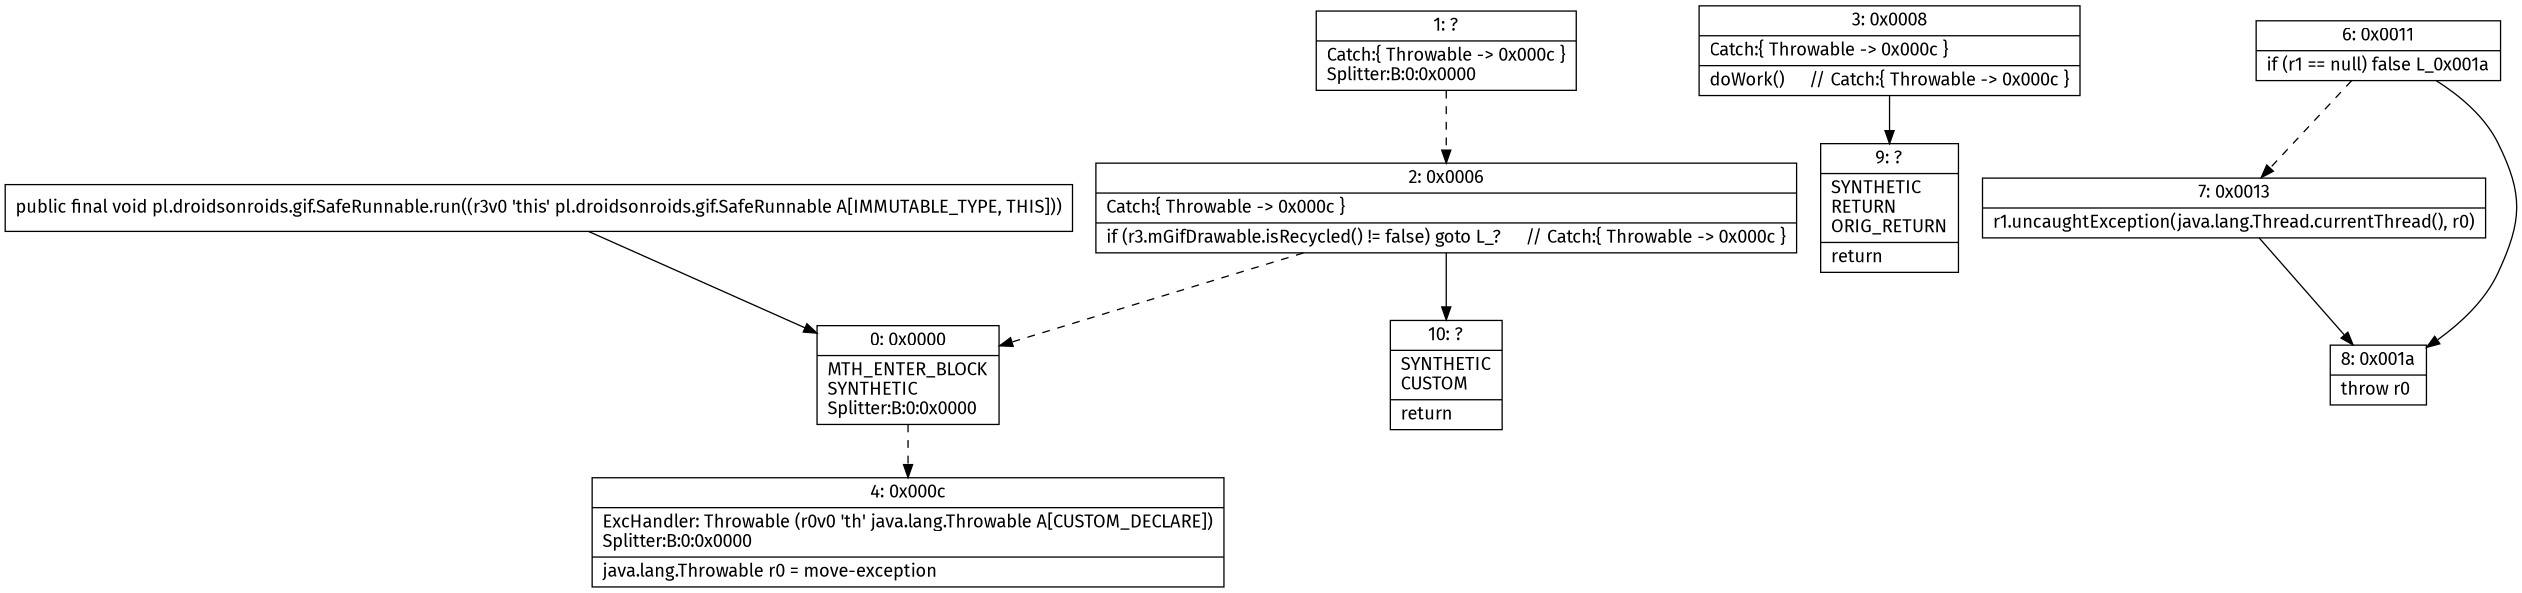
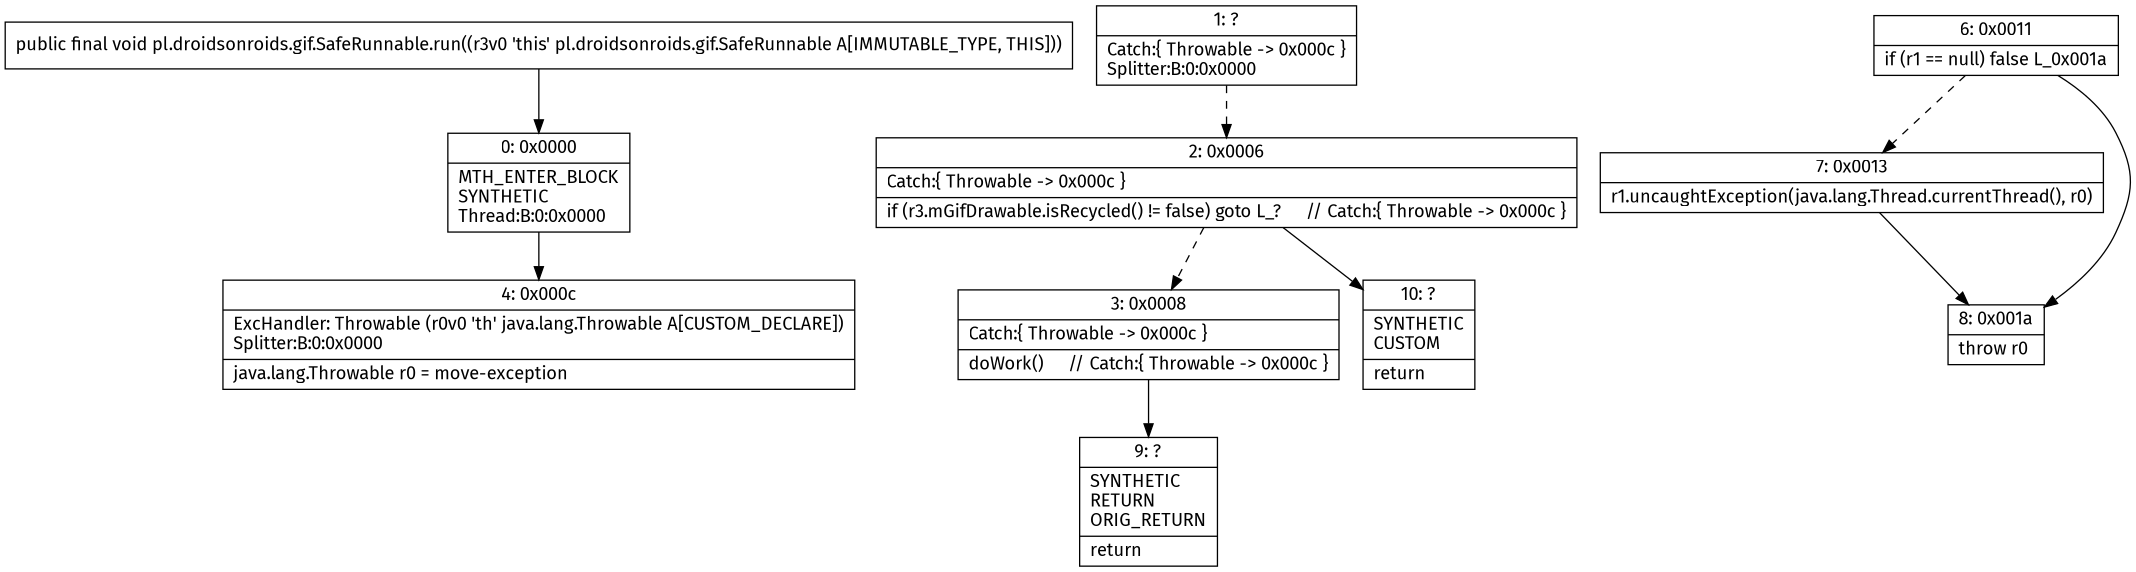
edge "2: 0x0006" -> "0: 0x0000": now "2: 0x0006" -> "3: 0x0008"
node "0: 0x0000": text "Splitter:B:0:0x0000" -> "Thread:B:0:0x0000"
edge "0: 0x0000" -> "4: 0x000c": style dashed -> solid
